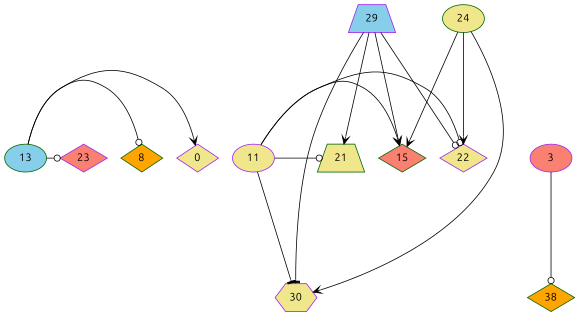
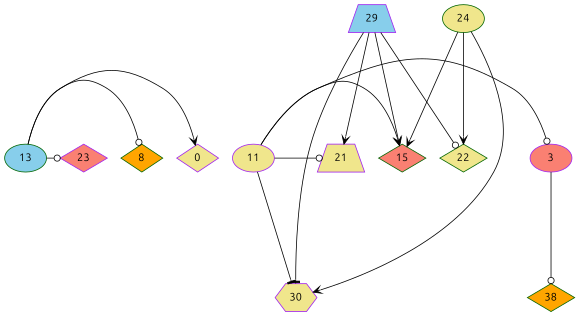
edge "11" -> "22": now "11" -> "3"
node "21": color darkgreen -> purple
node "22": color purple -> darkgreen
